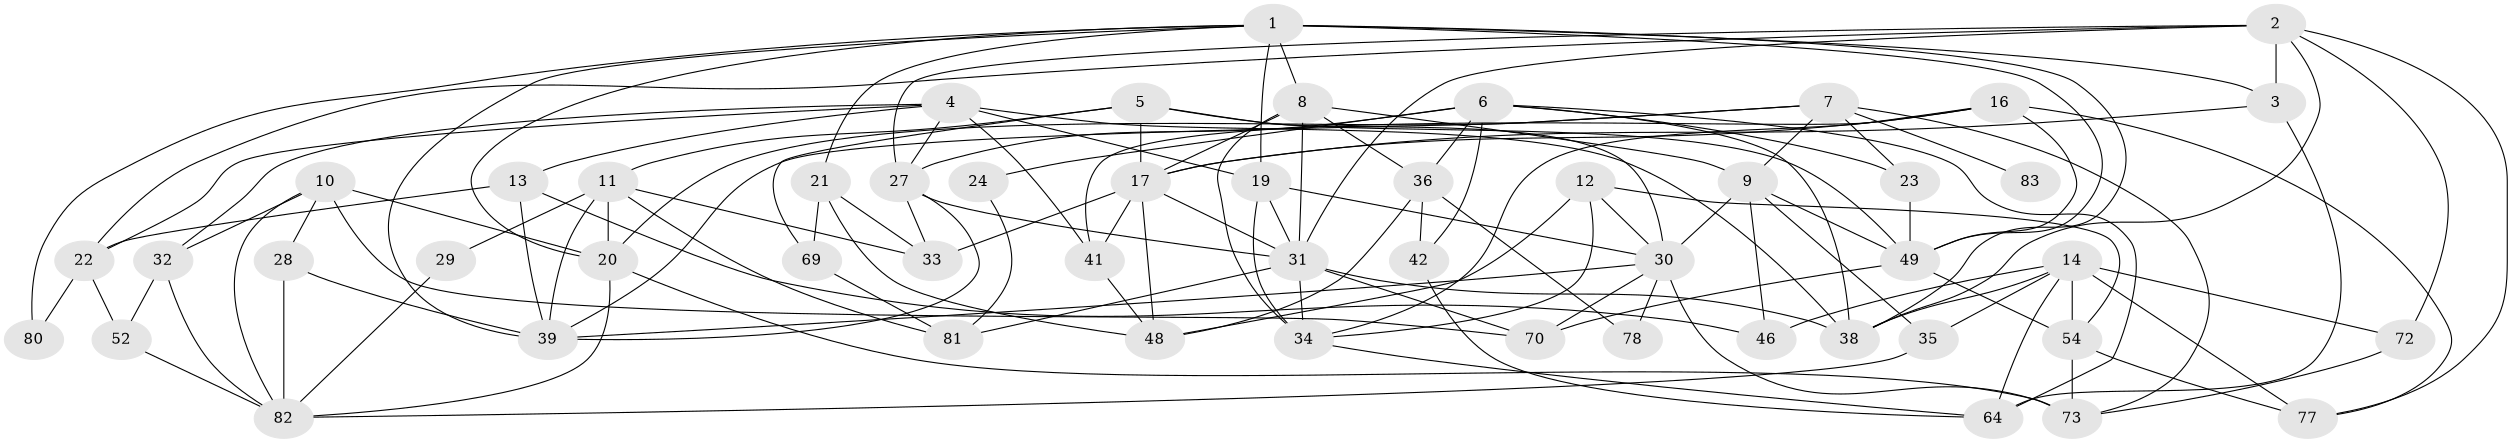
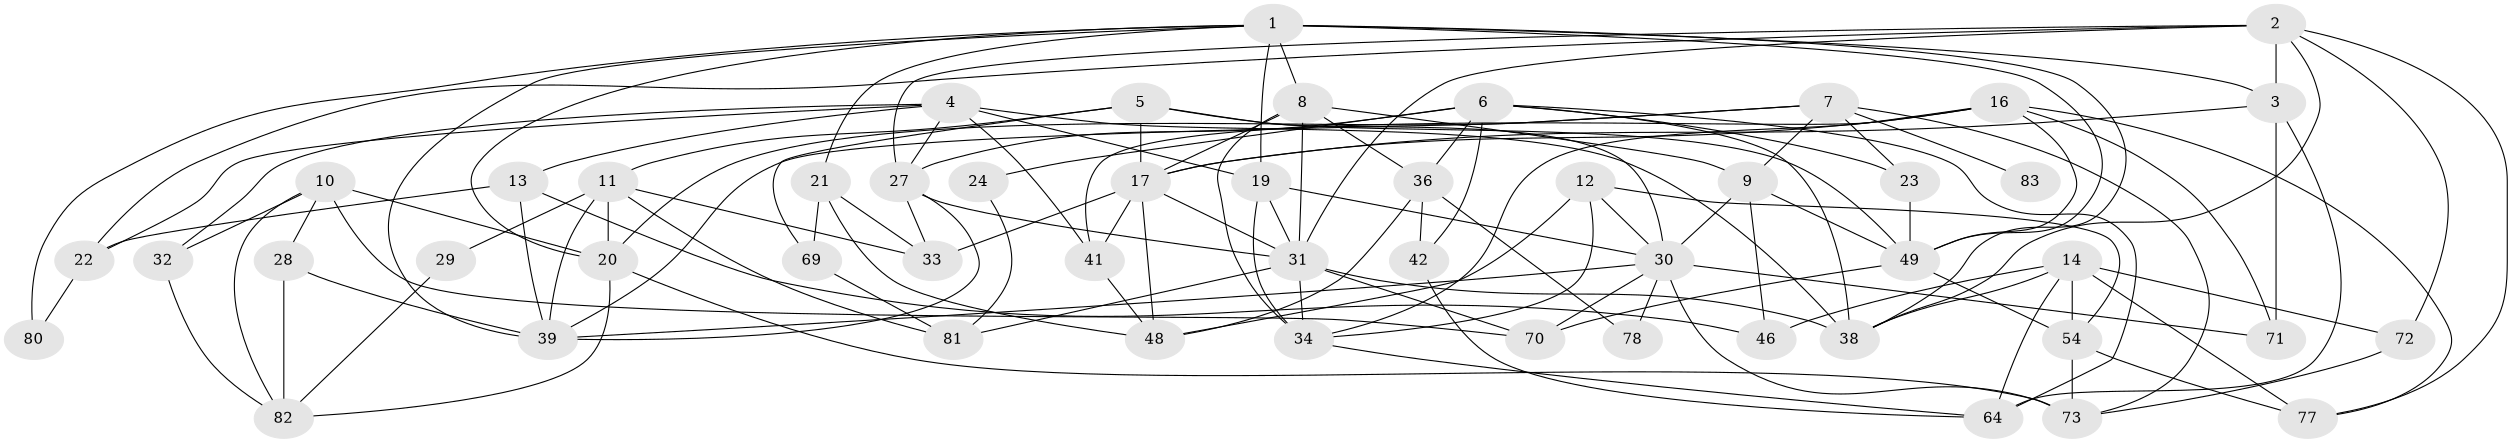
node "52": removed
node "35": removed
node "71": added
